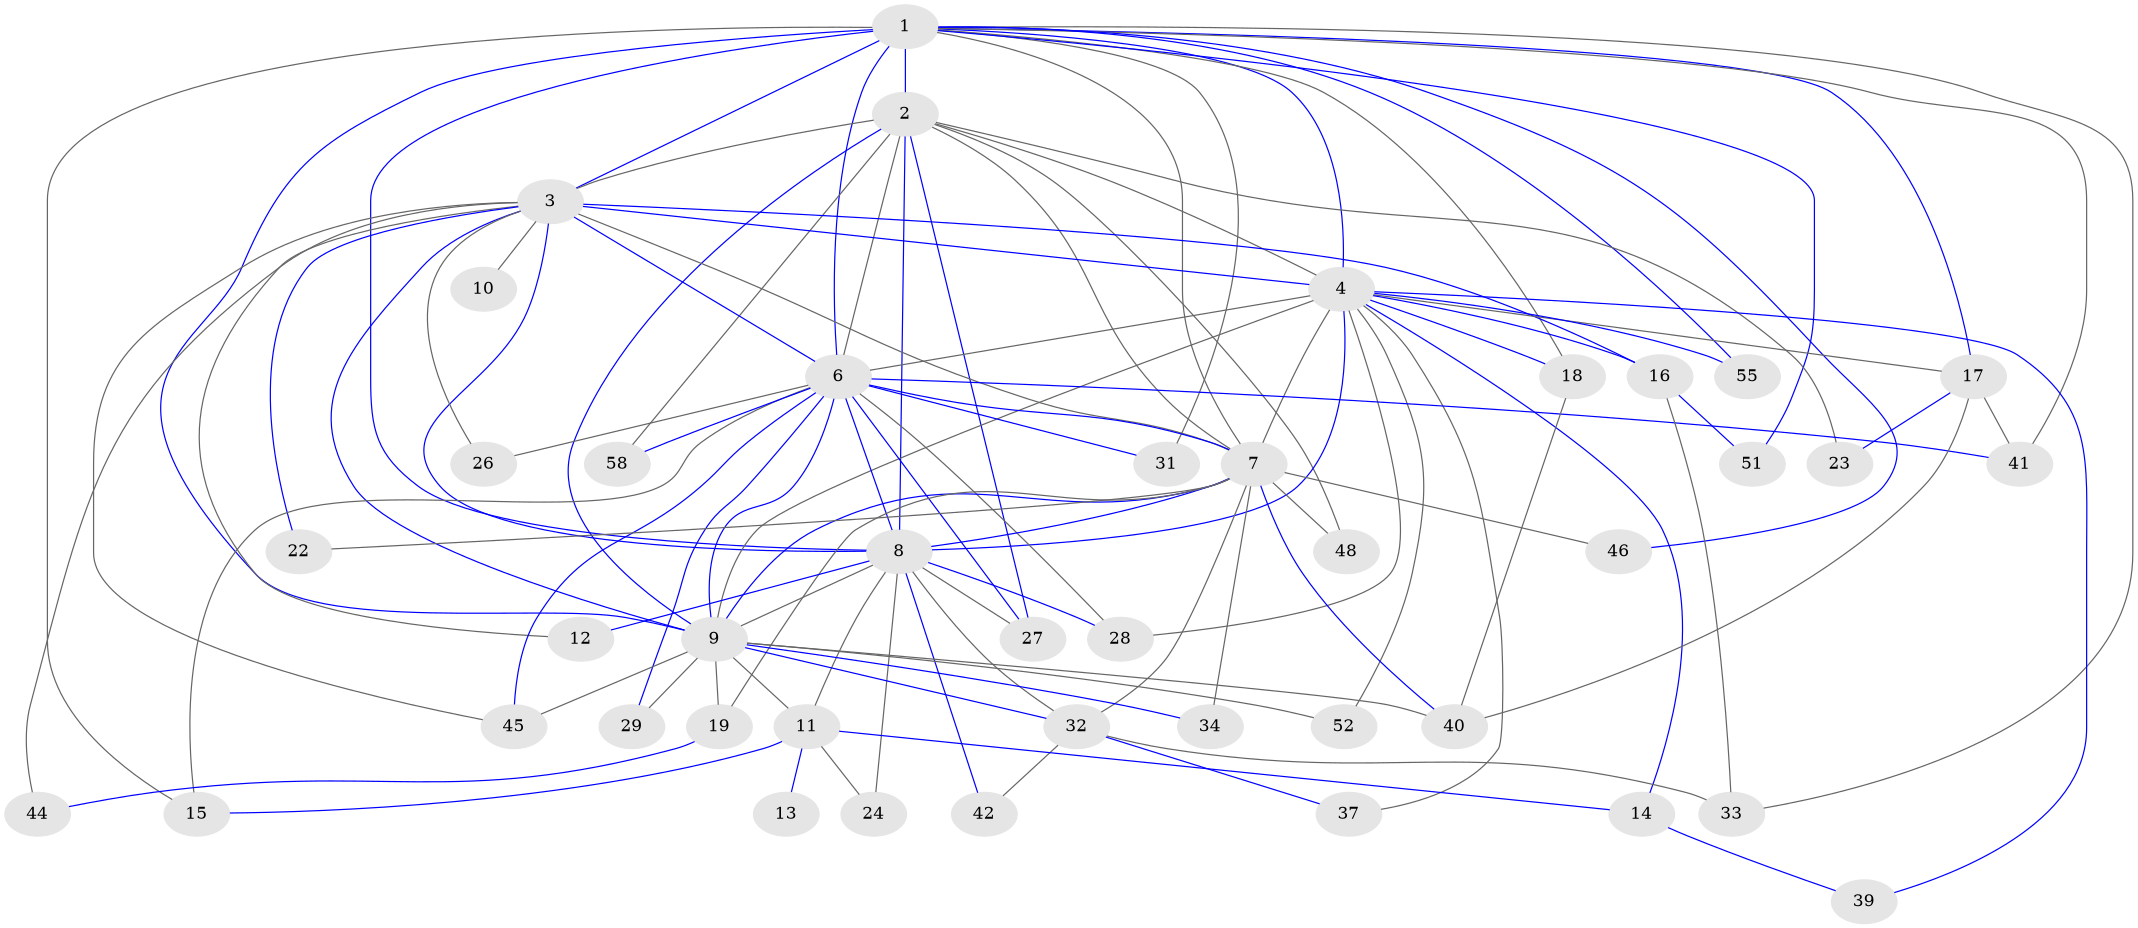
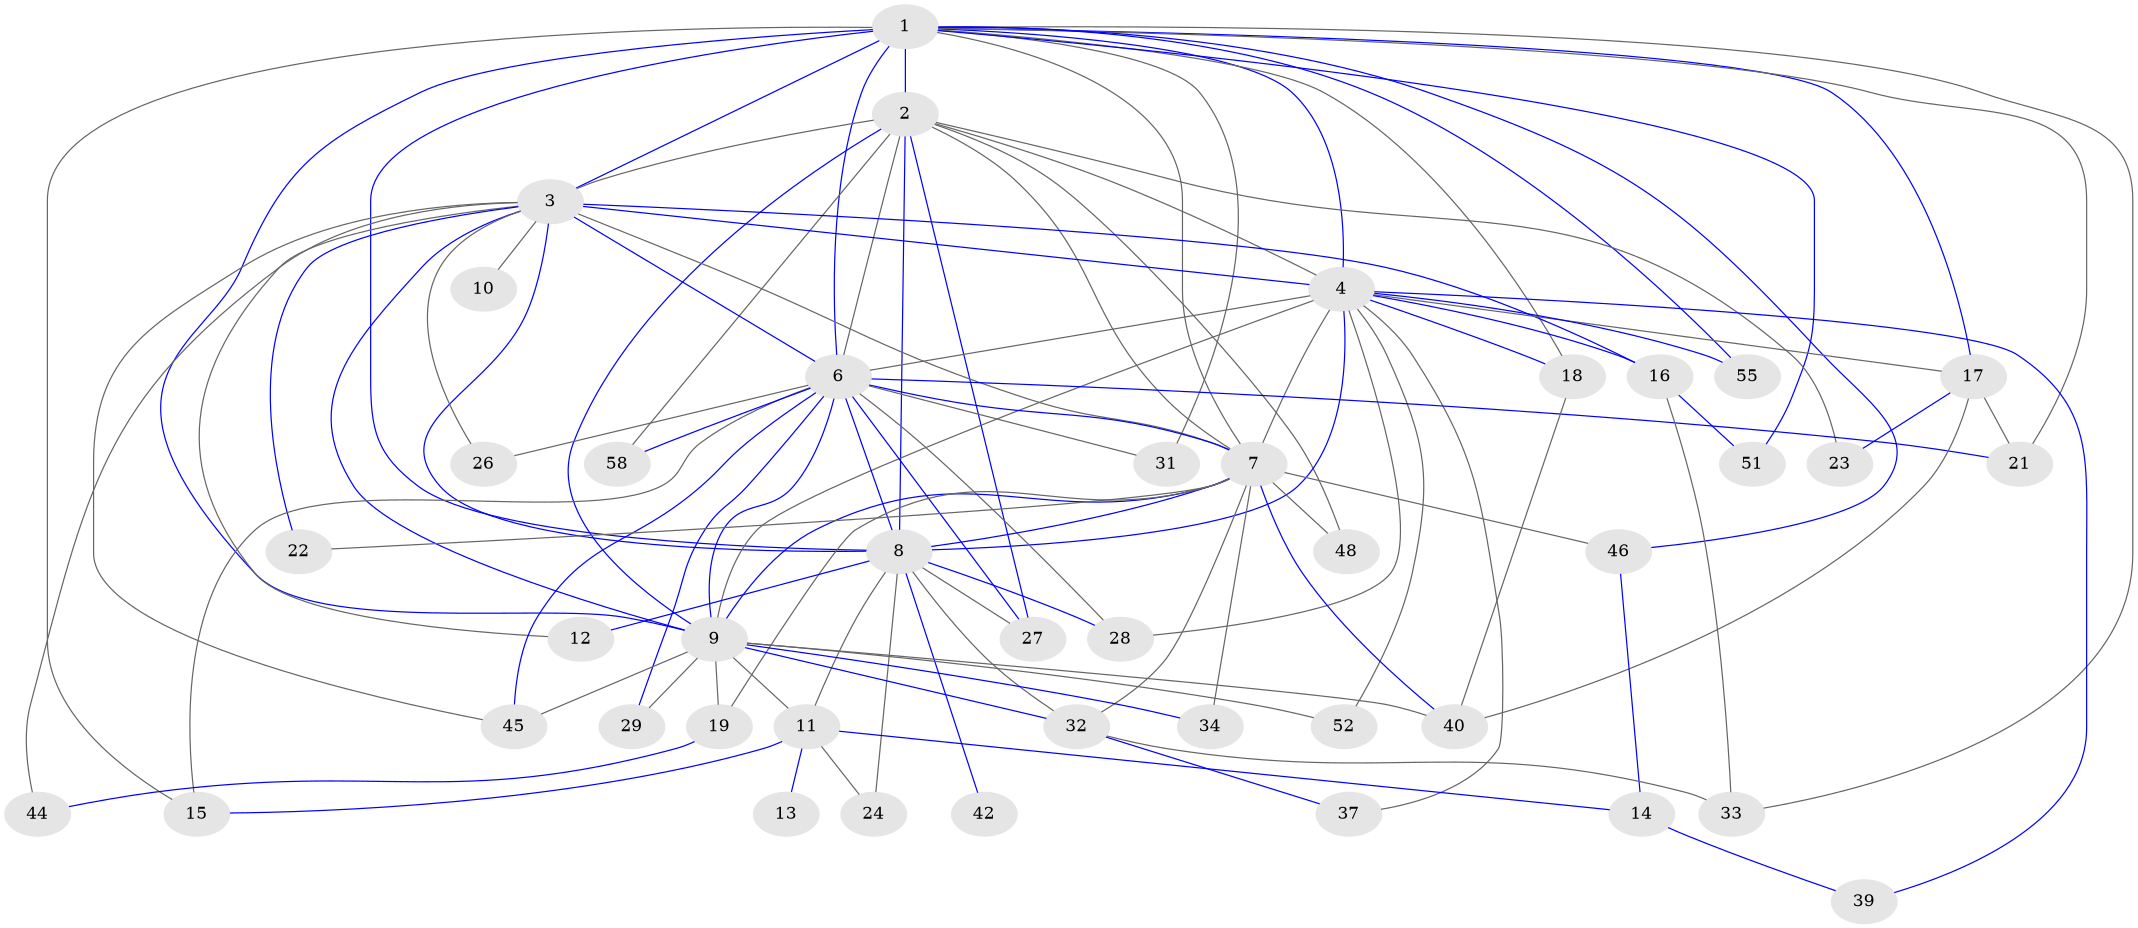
edge "6" -- "31": color blue -> gray40
node "41": label "41" -> "21"
edge "4" -- "14": now "46" -- "14"
edge "8" -- "9": removed
edge "32" -- "42": removed
